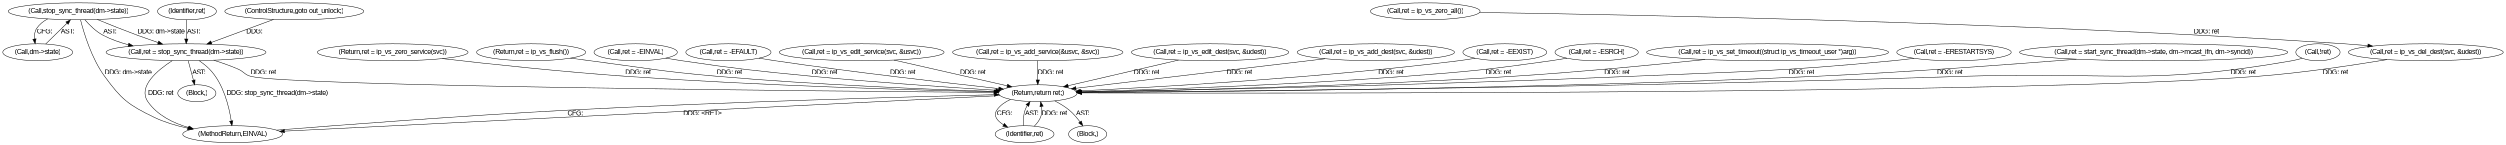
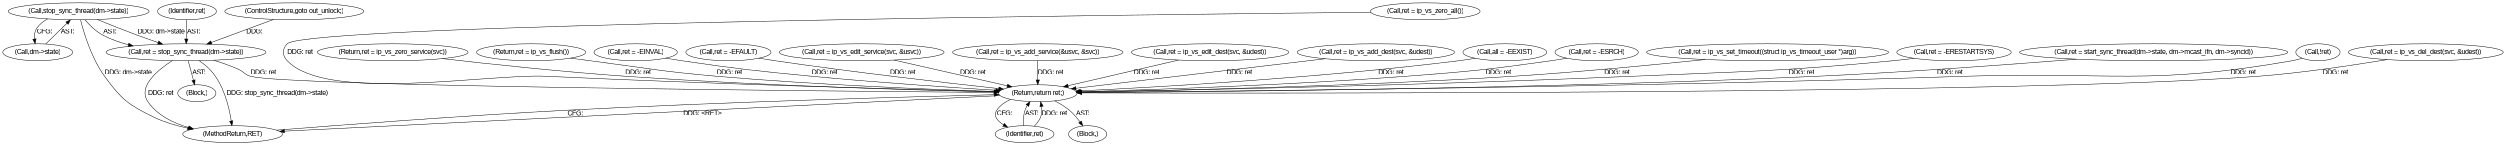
edge "(Call,ret = ip_vs_zero_all())" -> "(Call,ret = ip_vs_del_dest(svc, &udest))": now "(Call,ret = ip_vs_zero_all())" -> "(Return,return ret;)"
node "(Call,ret = -EEXIST)": label "(Call,ret = -EEXIST)" -> "(Call,all = -EEXIST)"
node "(MethodReturn,EINVAL)": label "(MethodReturn,EINVAL)" -> "(MethodReturn,RET)"
